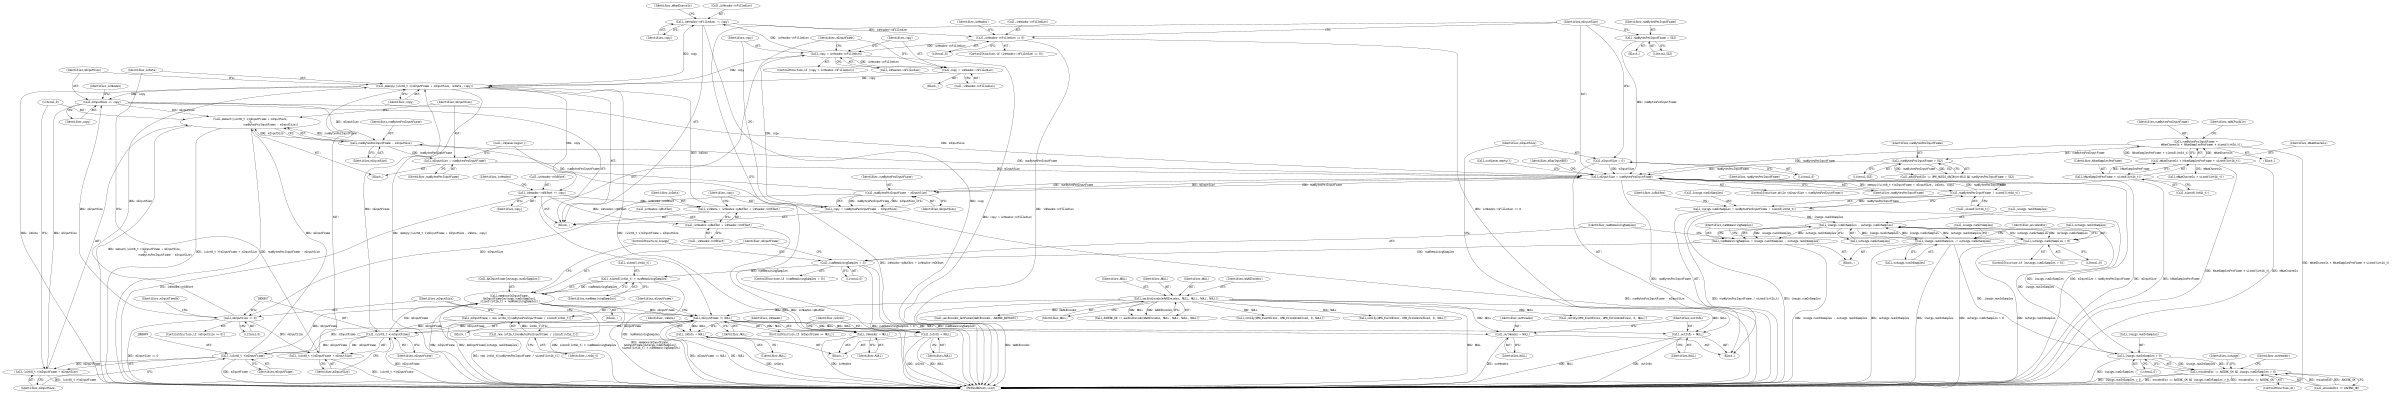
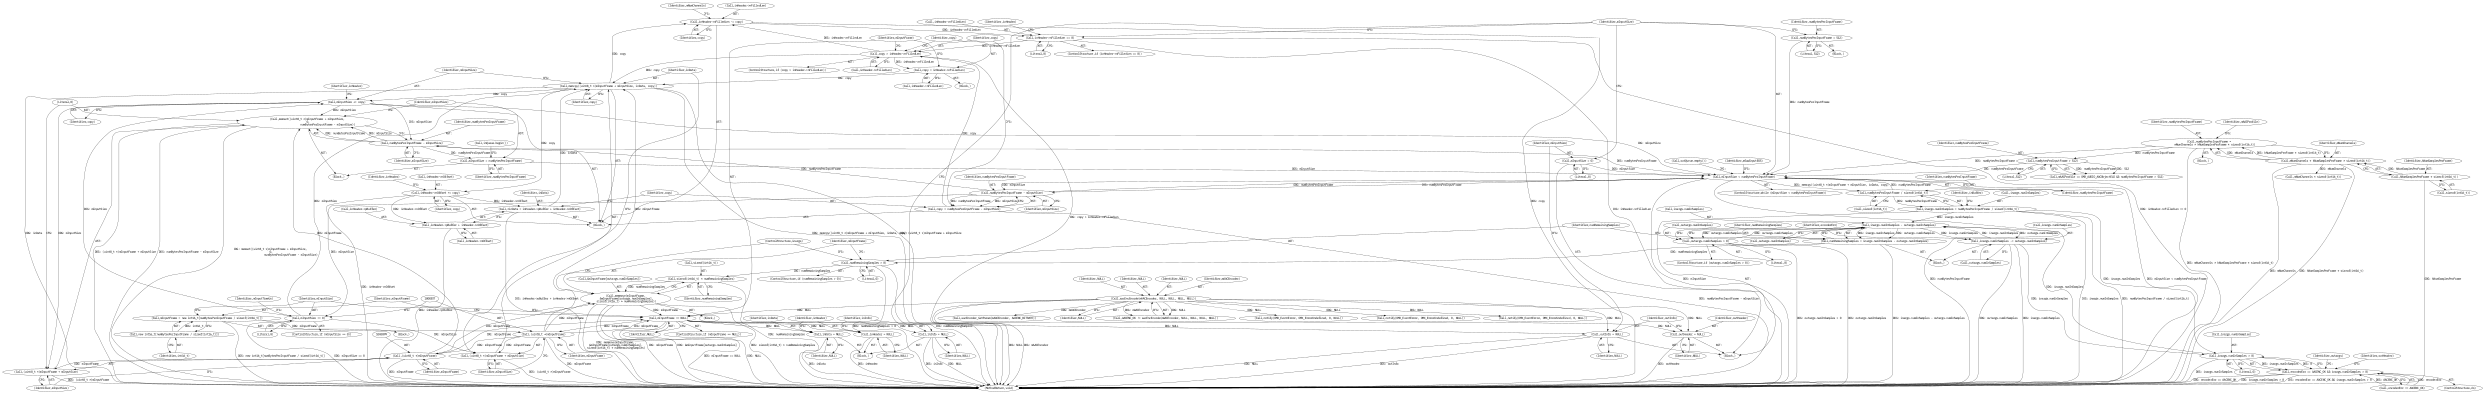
edge "(Call,inQueue.begin())" -> "(MethodReturn,void)": now "(Call,*inData = inHeader->pBuffer + inHeader->nOffset)" -> "(MethodReturn,void)"
